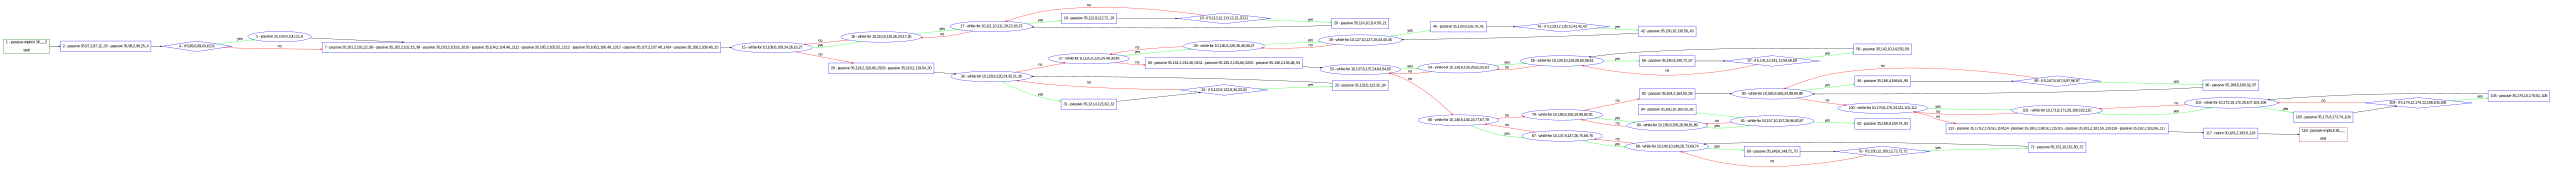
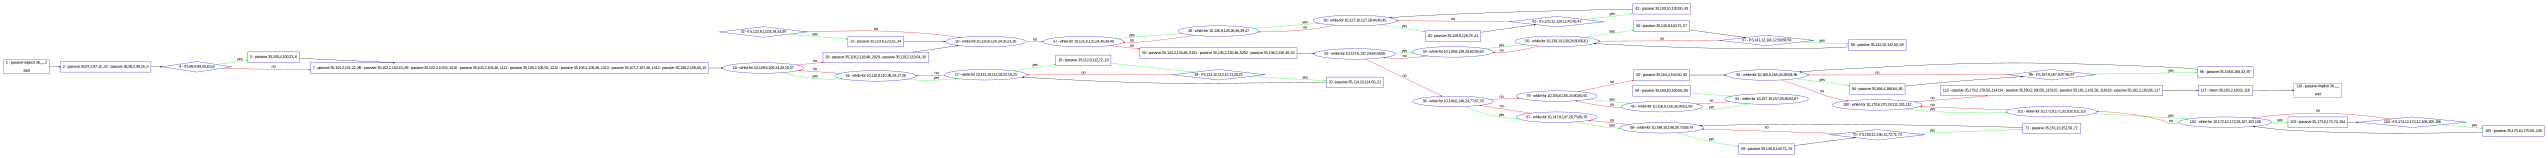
edge "18 - passive 35,112,8,112,72,,19" -> "19 - if 5,113,12,113,12,21,20,21": color #000000 -> #00ff00
edge "41 - if 5,129,12,129,12,43,42,43" -> "39 - while-for 10,127,10,127,28,44,40,45": added, label "no"
node "5 - passive 35,100,4,100,23,,6": shape ellipse -> box
node "31 - passive 35,121,4,121,62,,32": removed
node "82 - passive 35,158,8,158,74,,83": removed
